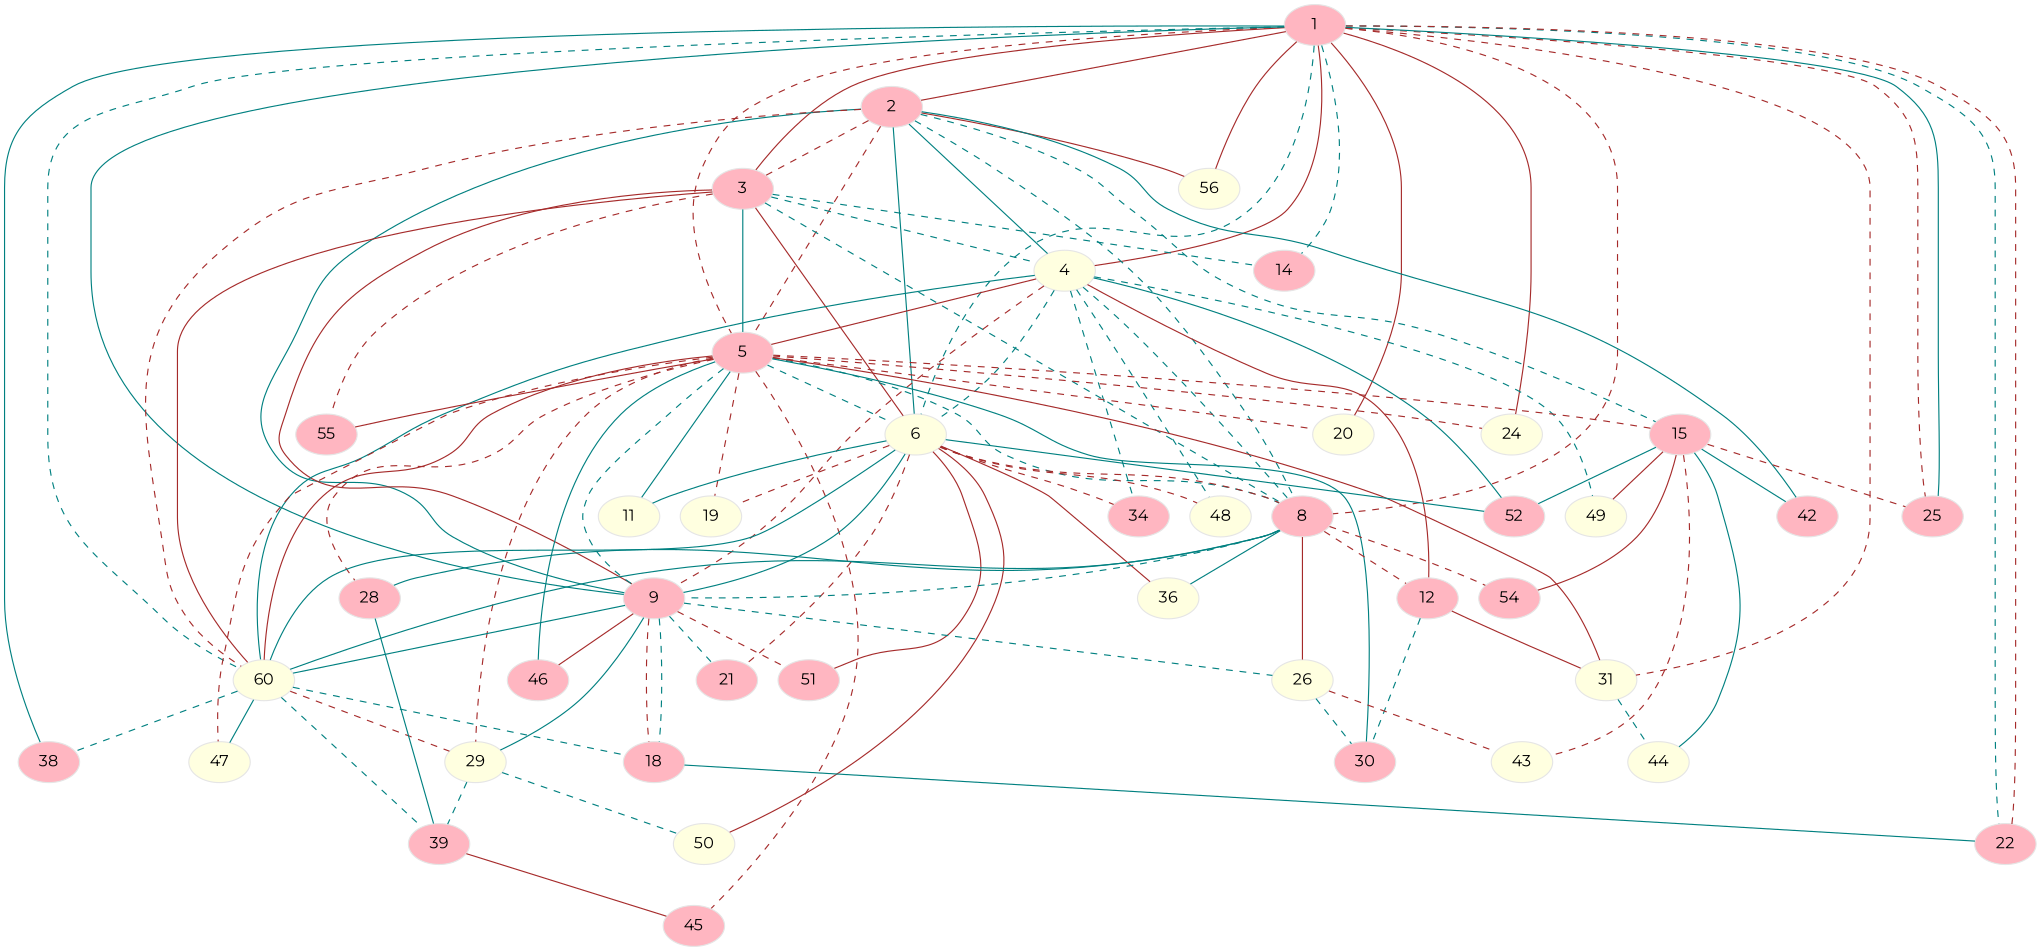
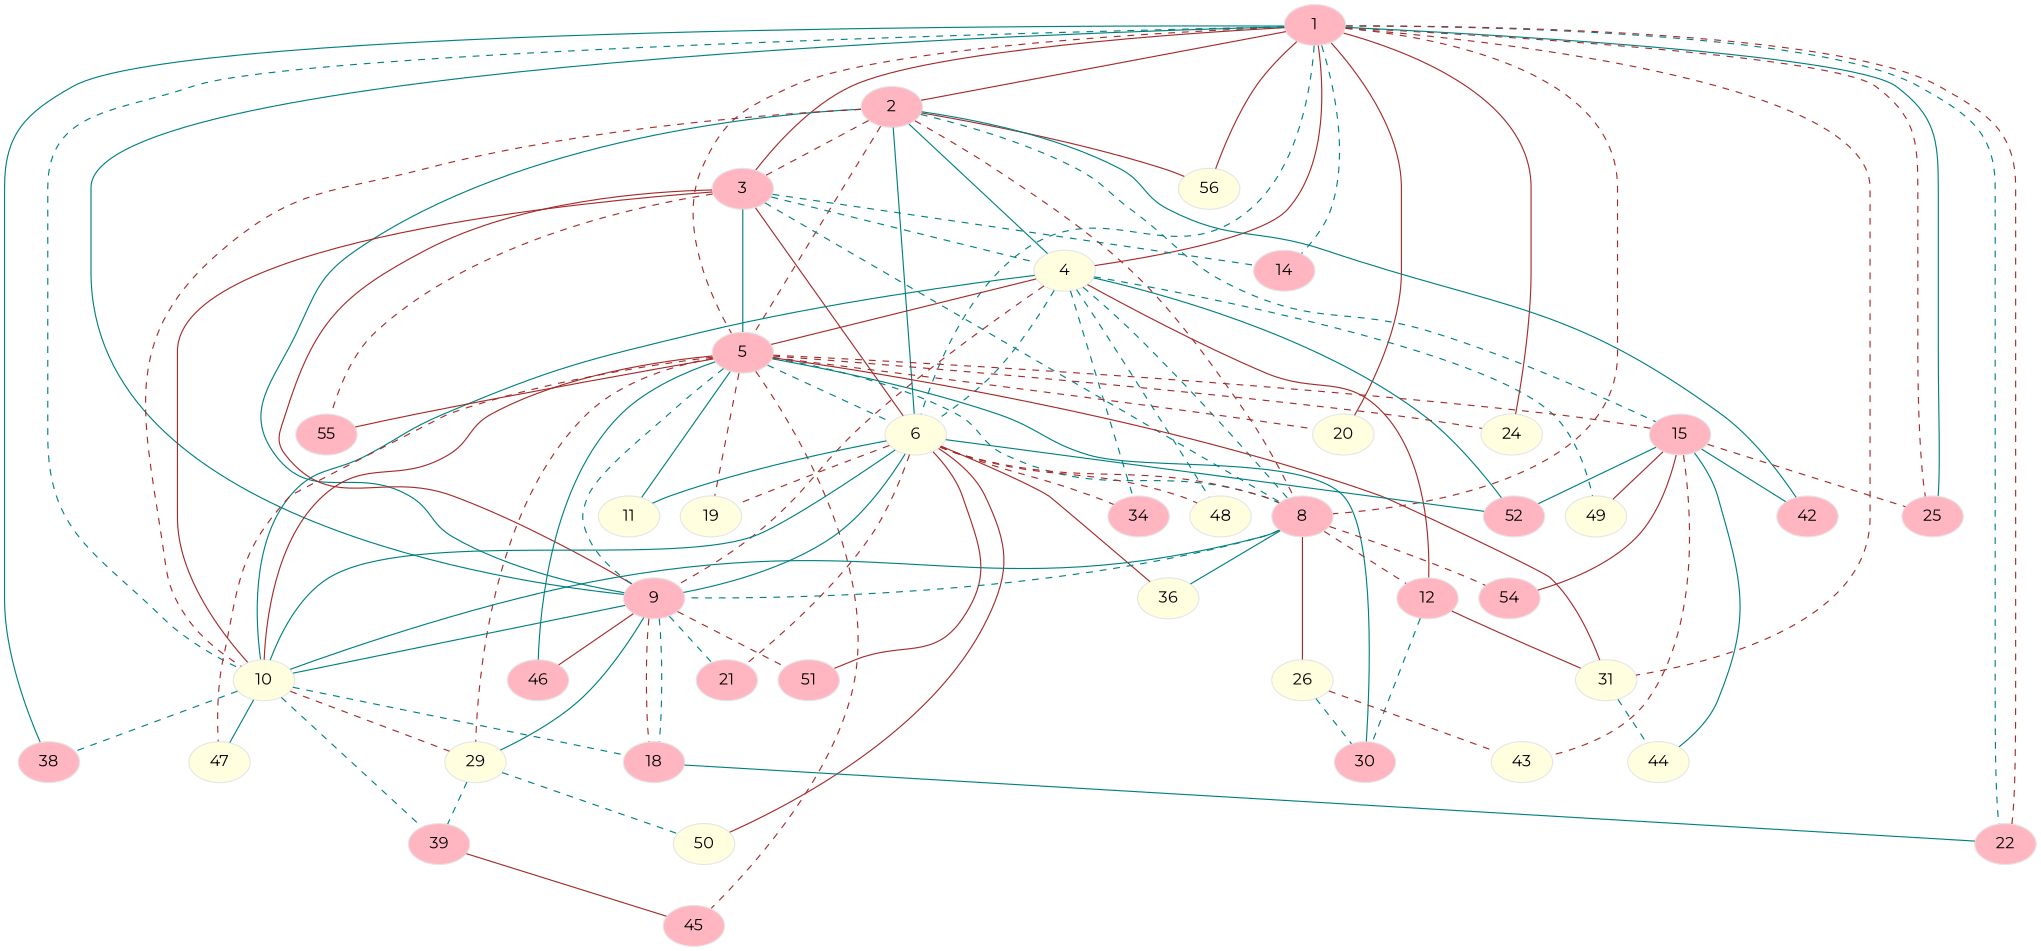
edge "2" -- "8": color teal -> brown
node "28": removed
edge "9" -- "26": removed
node "60": label "60" -> "10"
